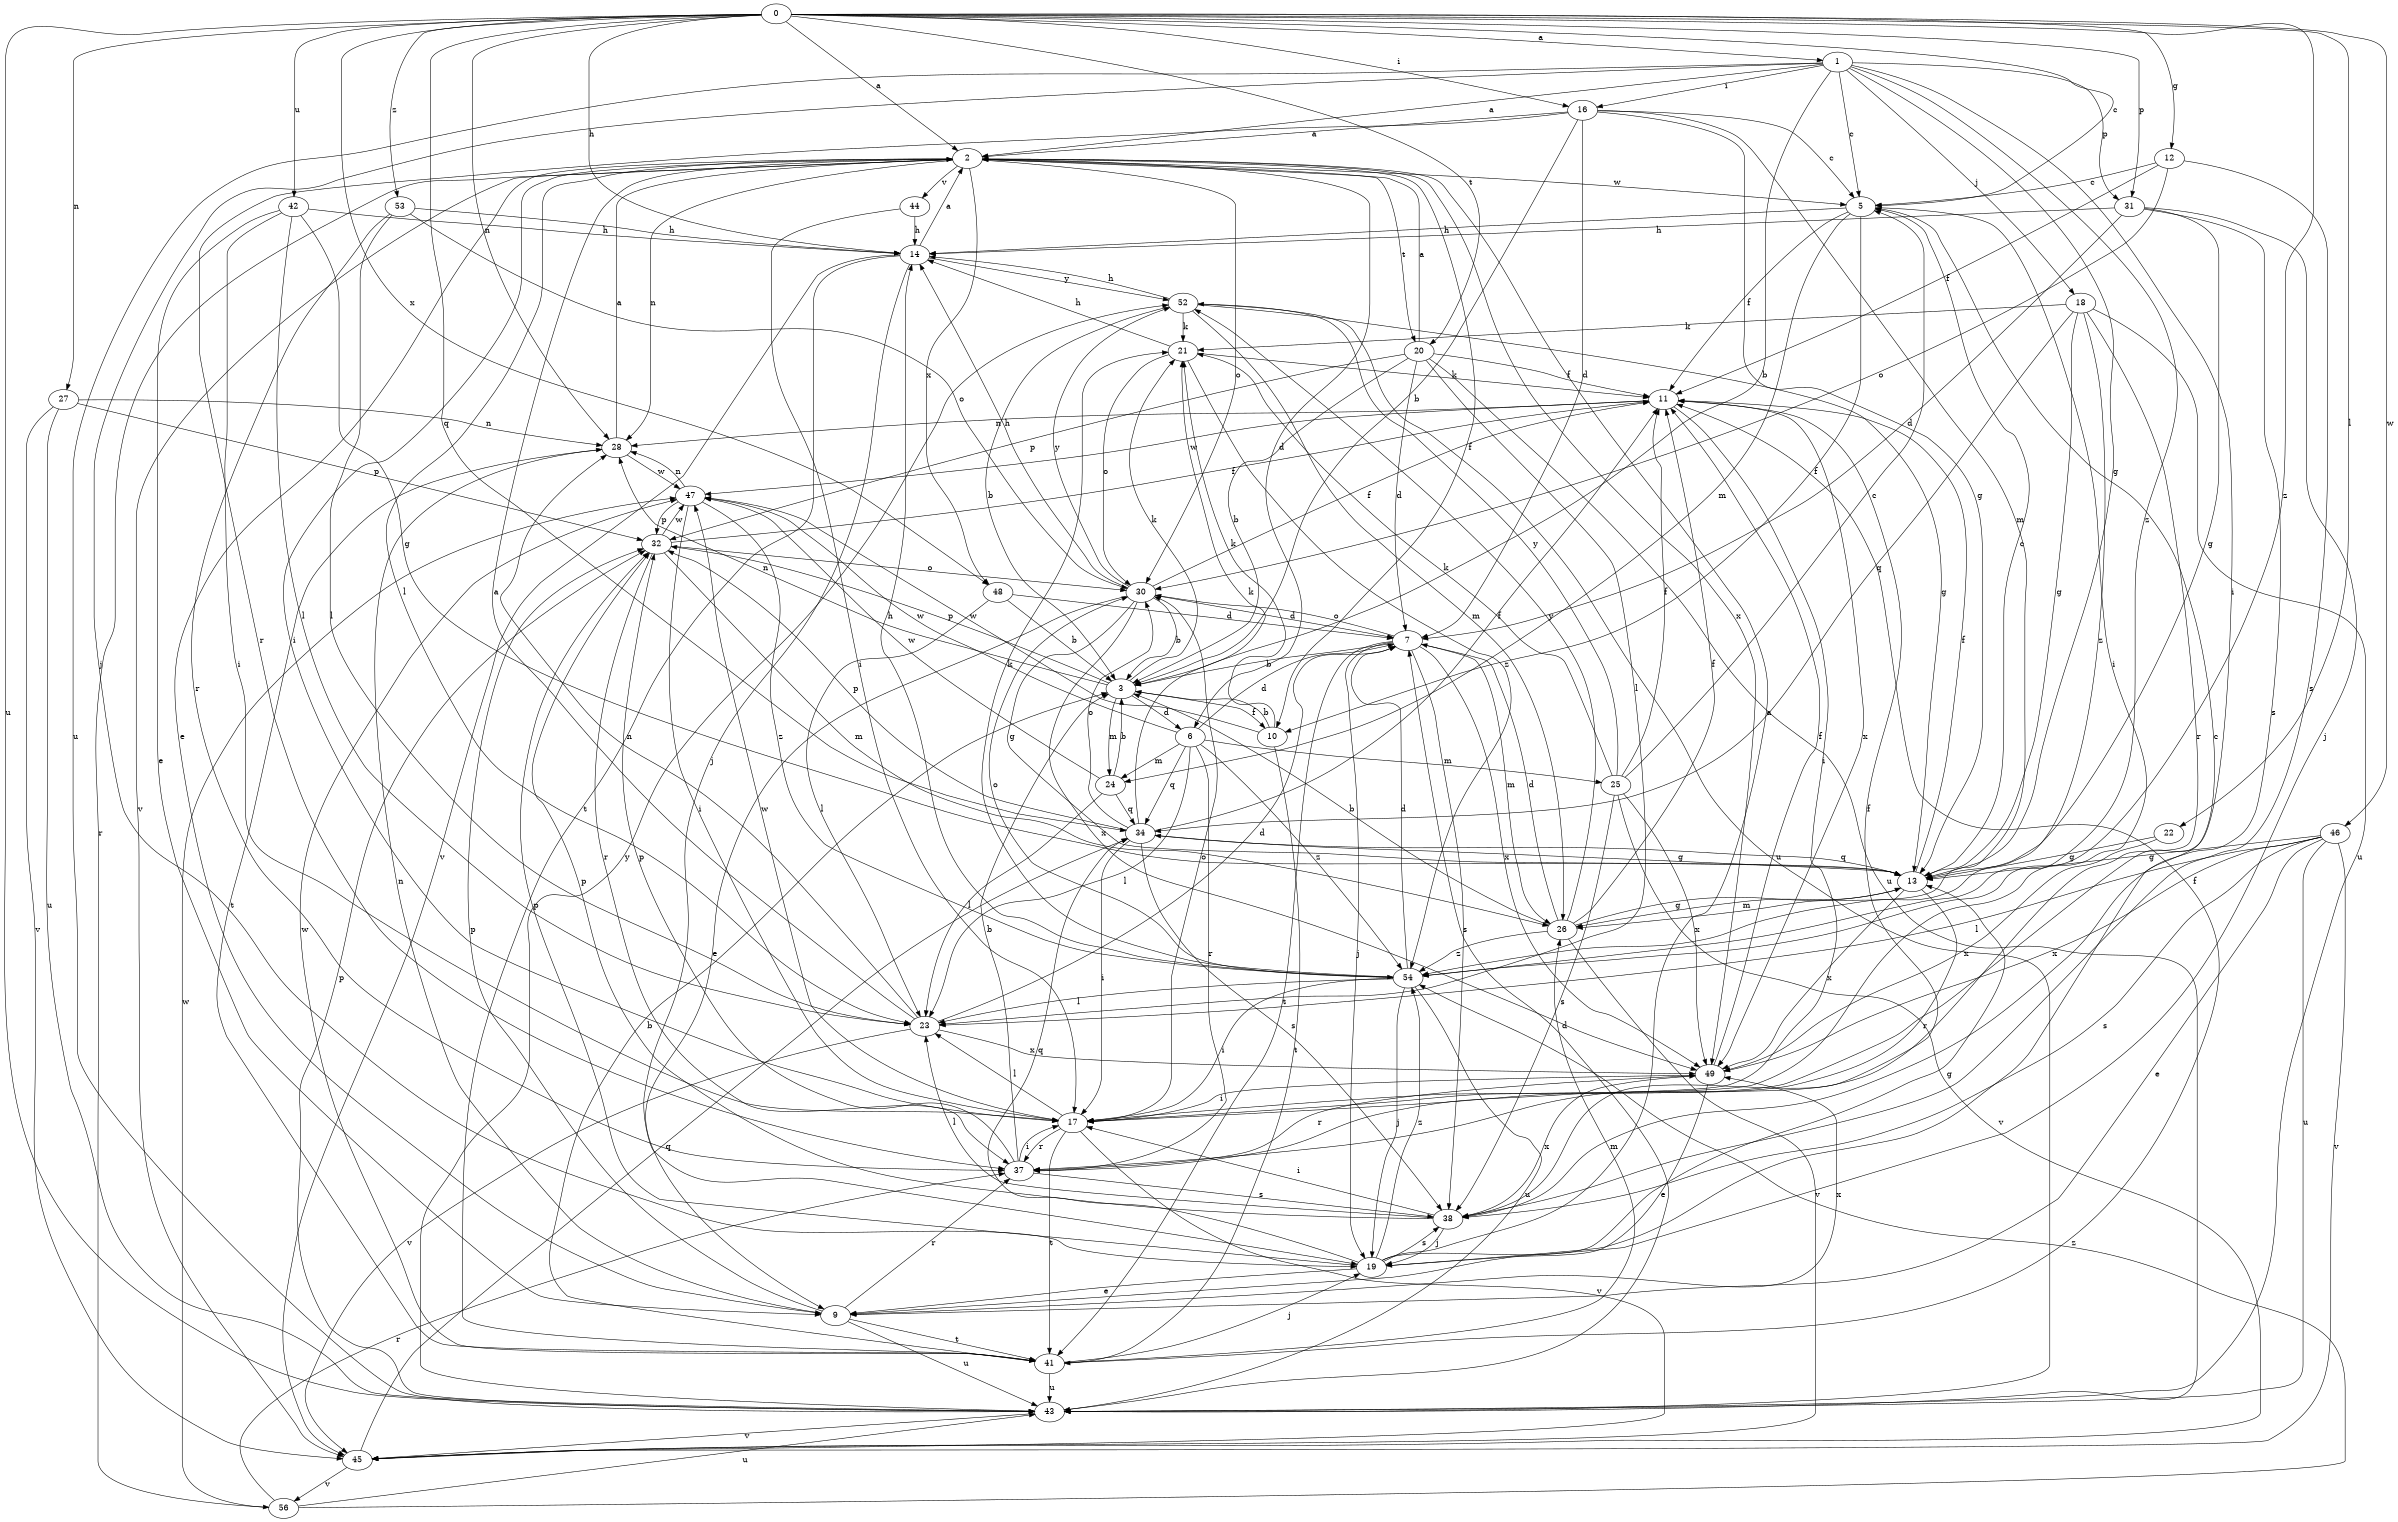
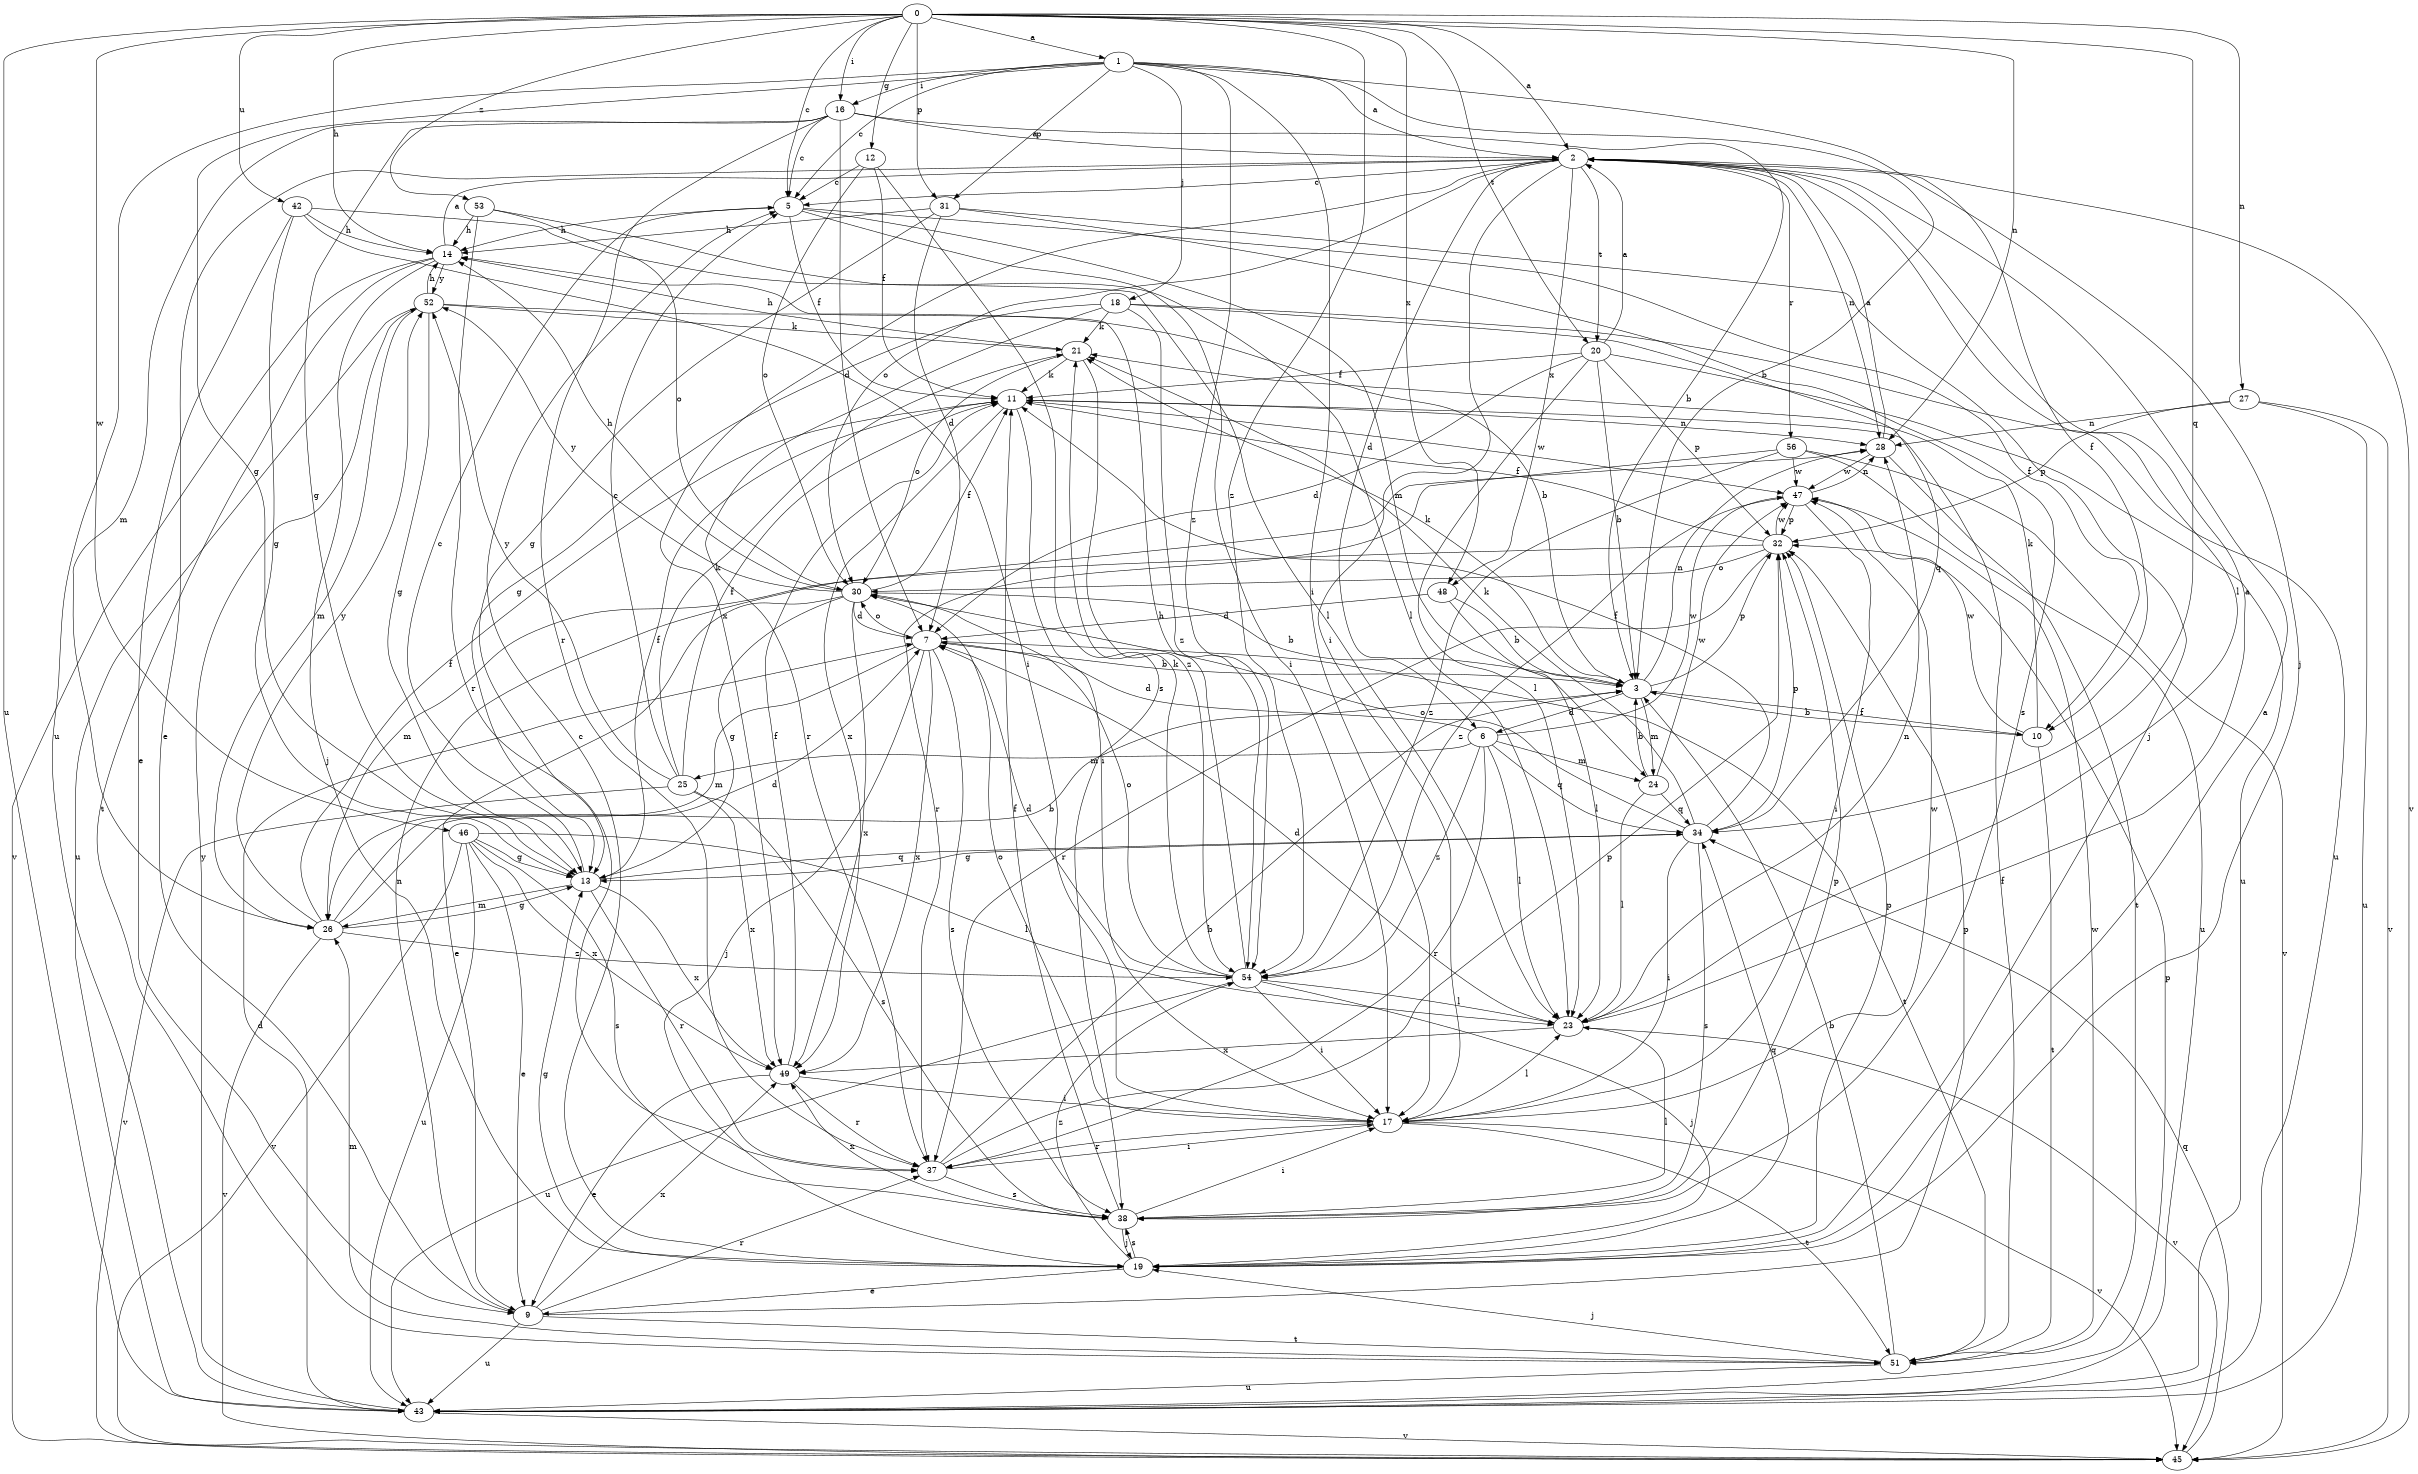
edge "2" -> "5": label "w" -> "c"
node "44": removed
node "22": removed
node "41": label "41" -> "51"
edge "45" -> "56": reversed
